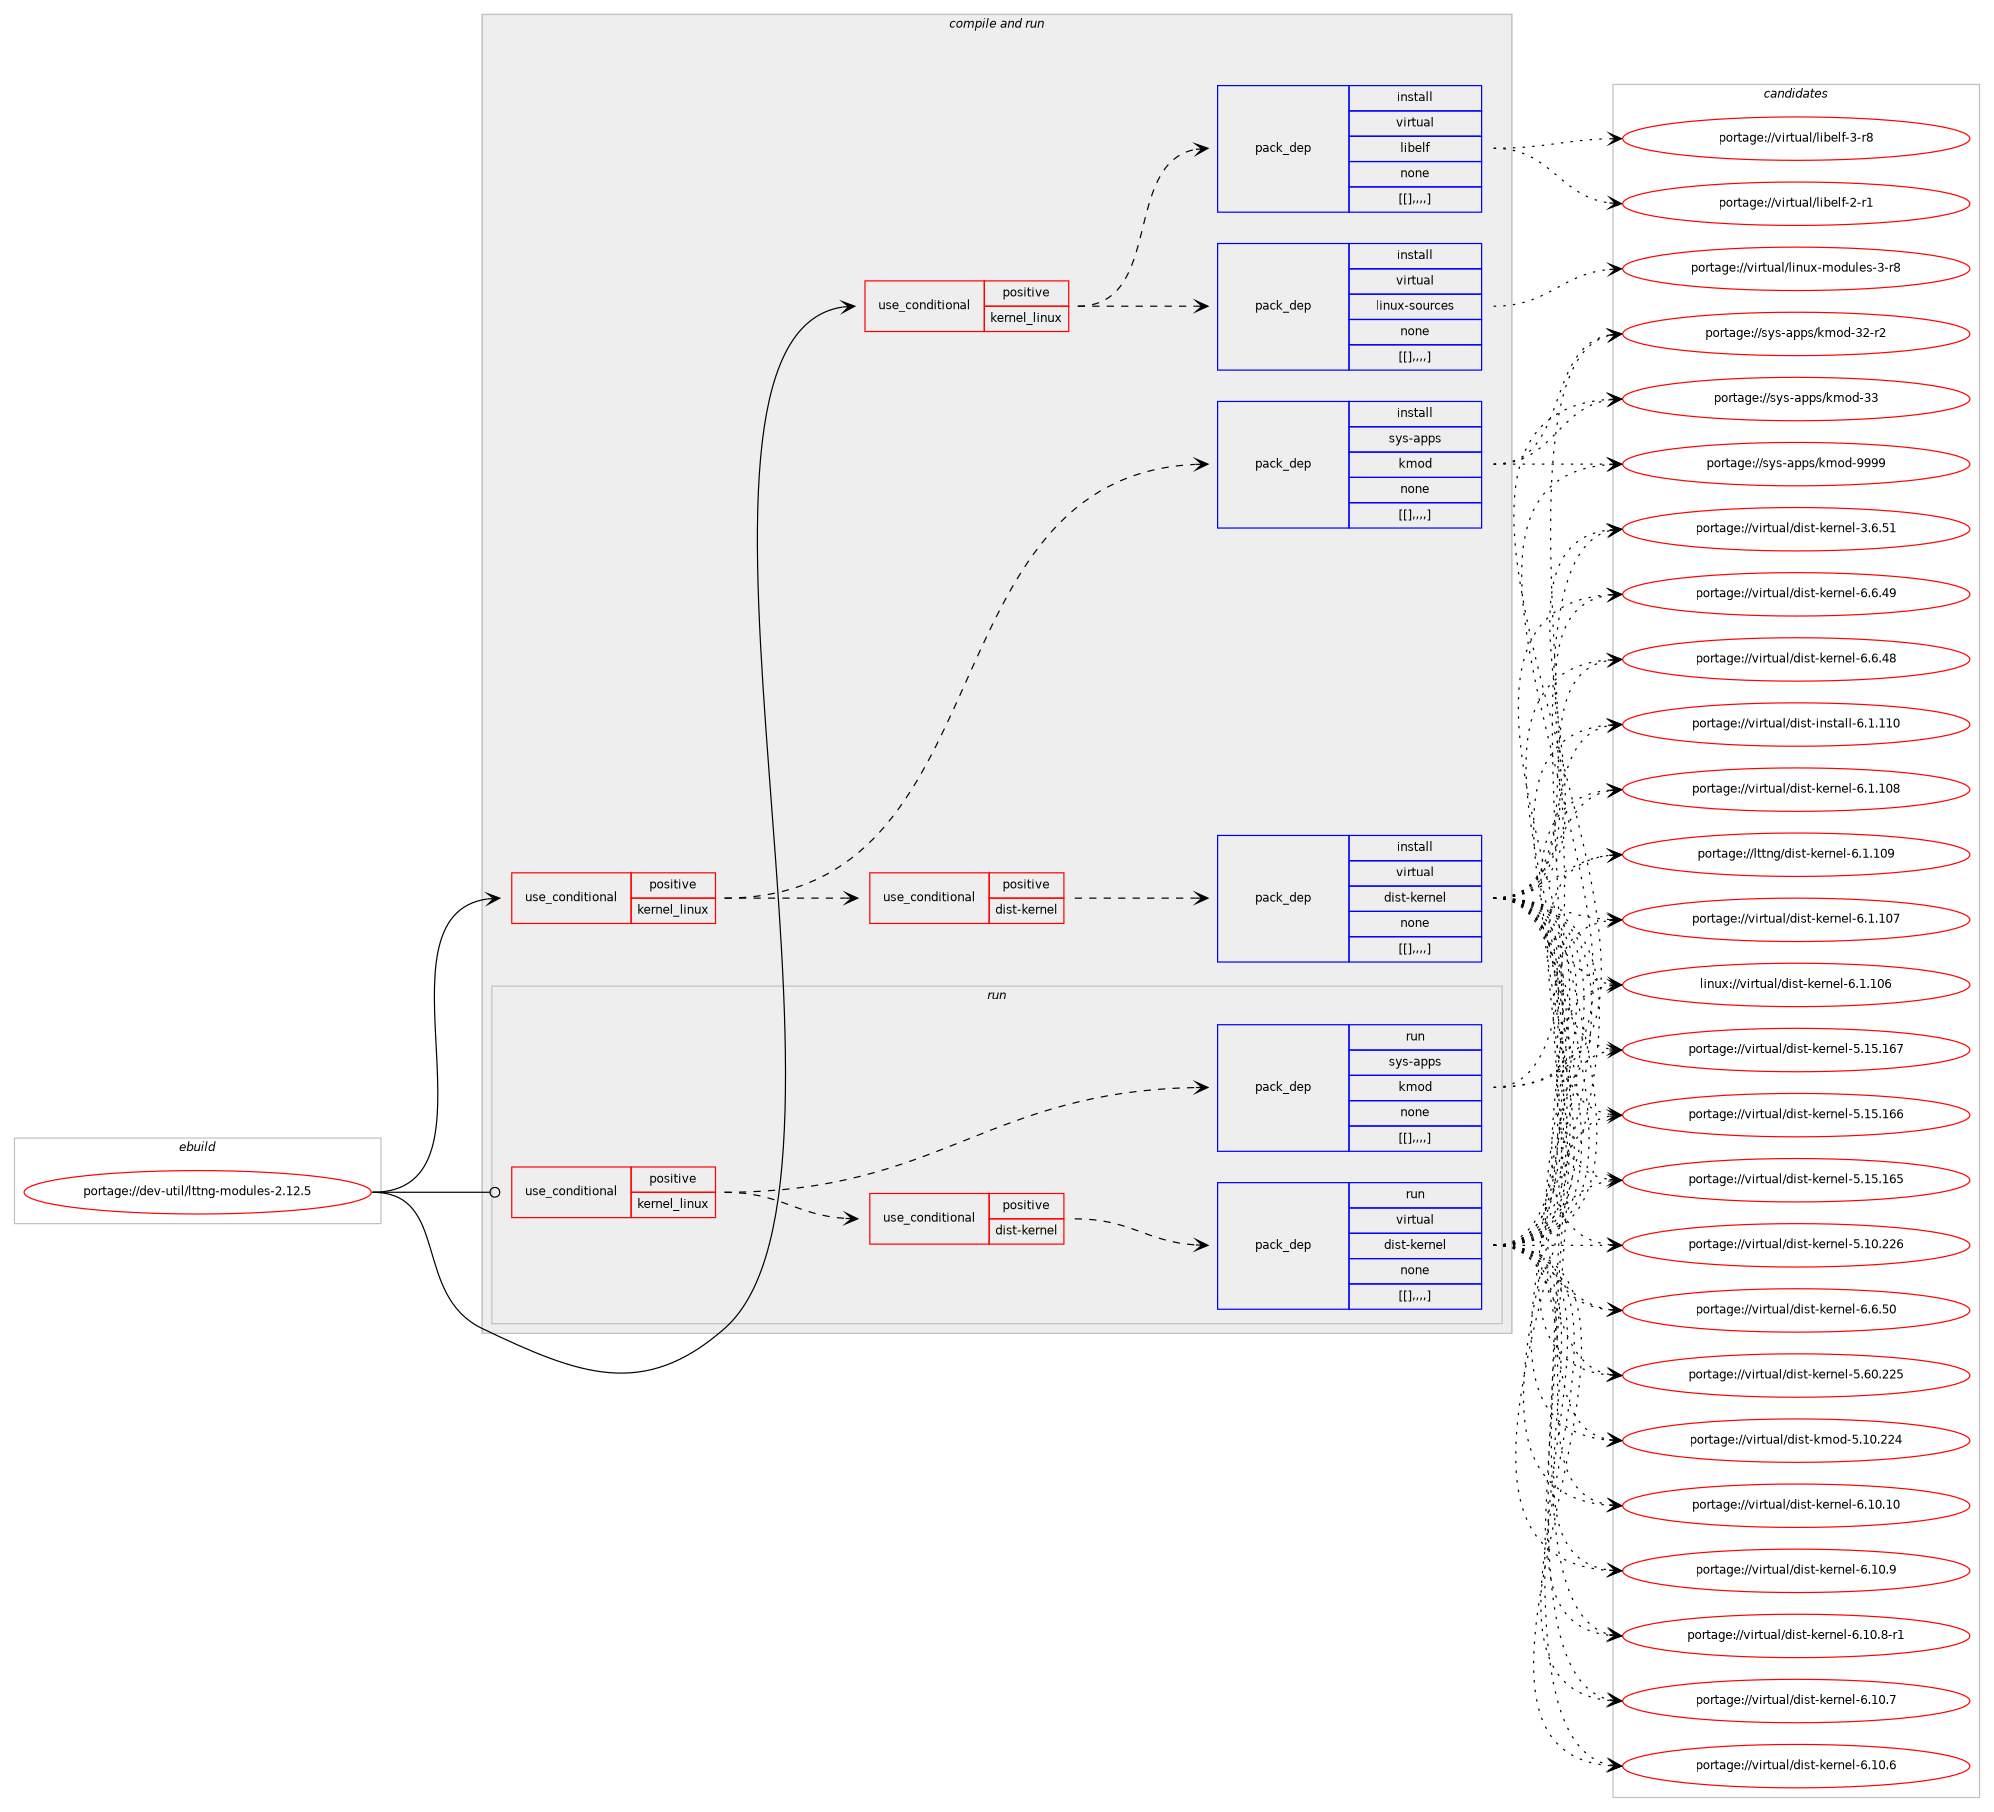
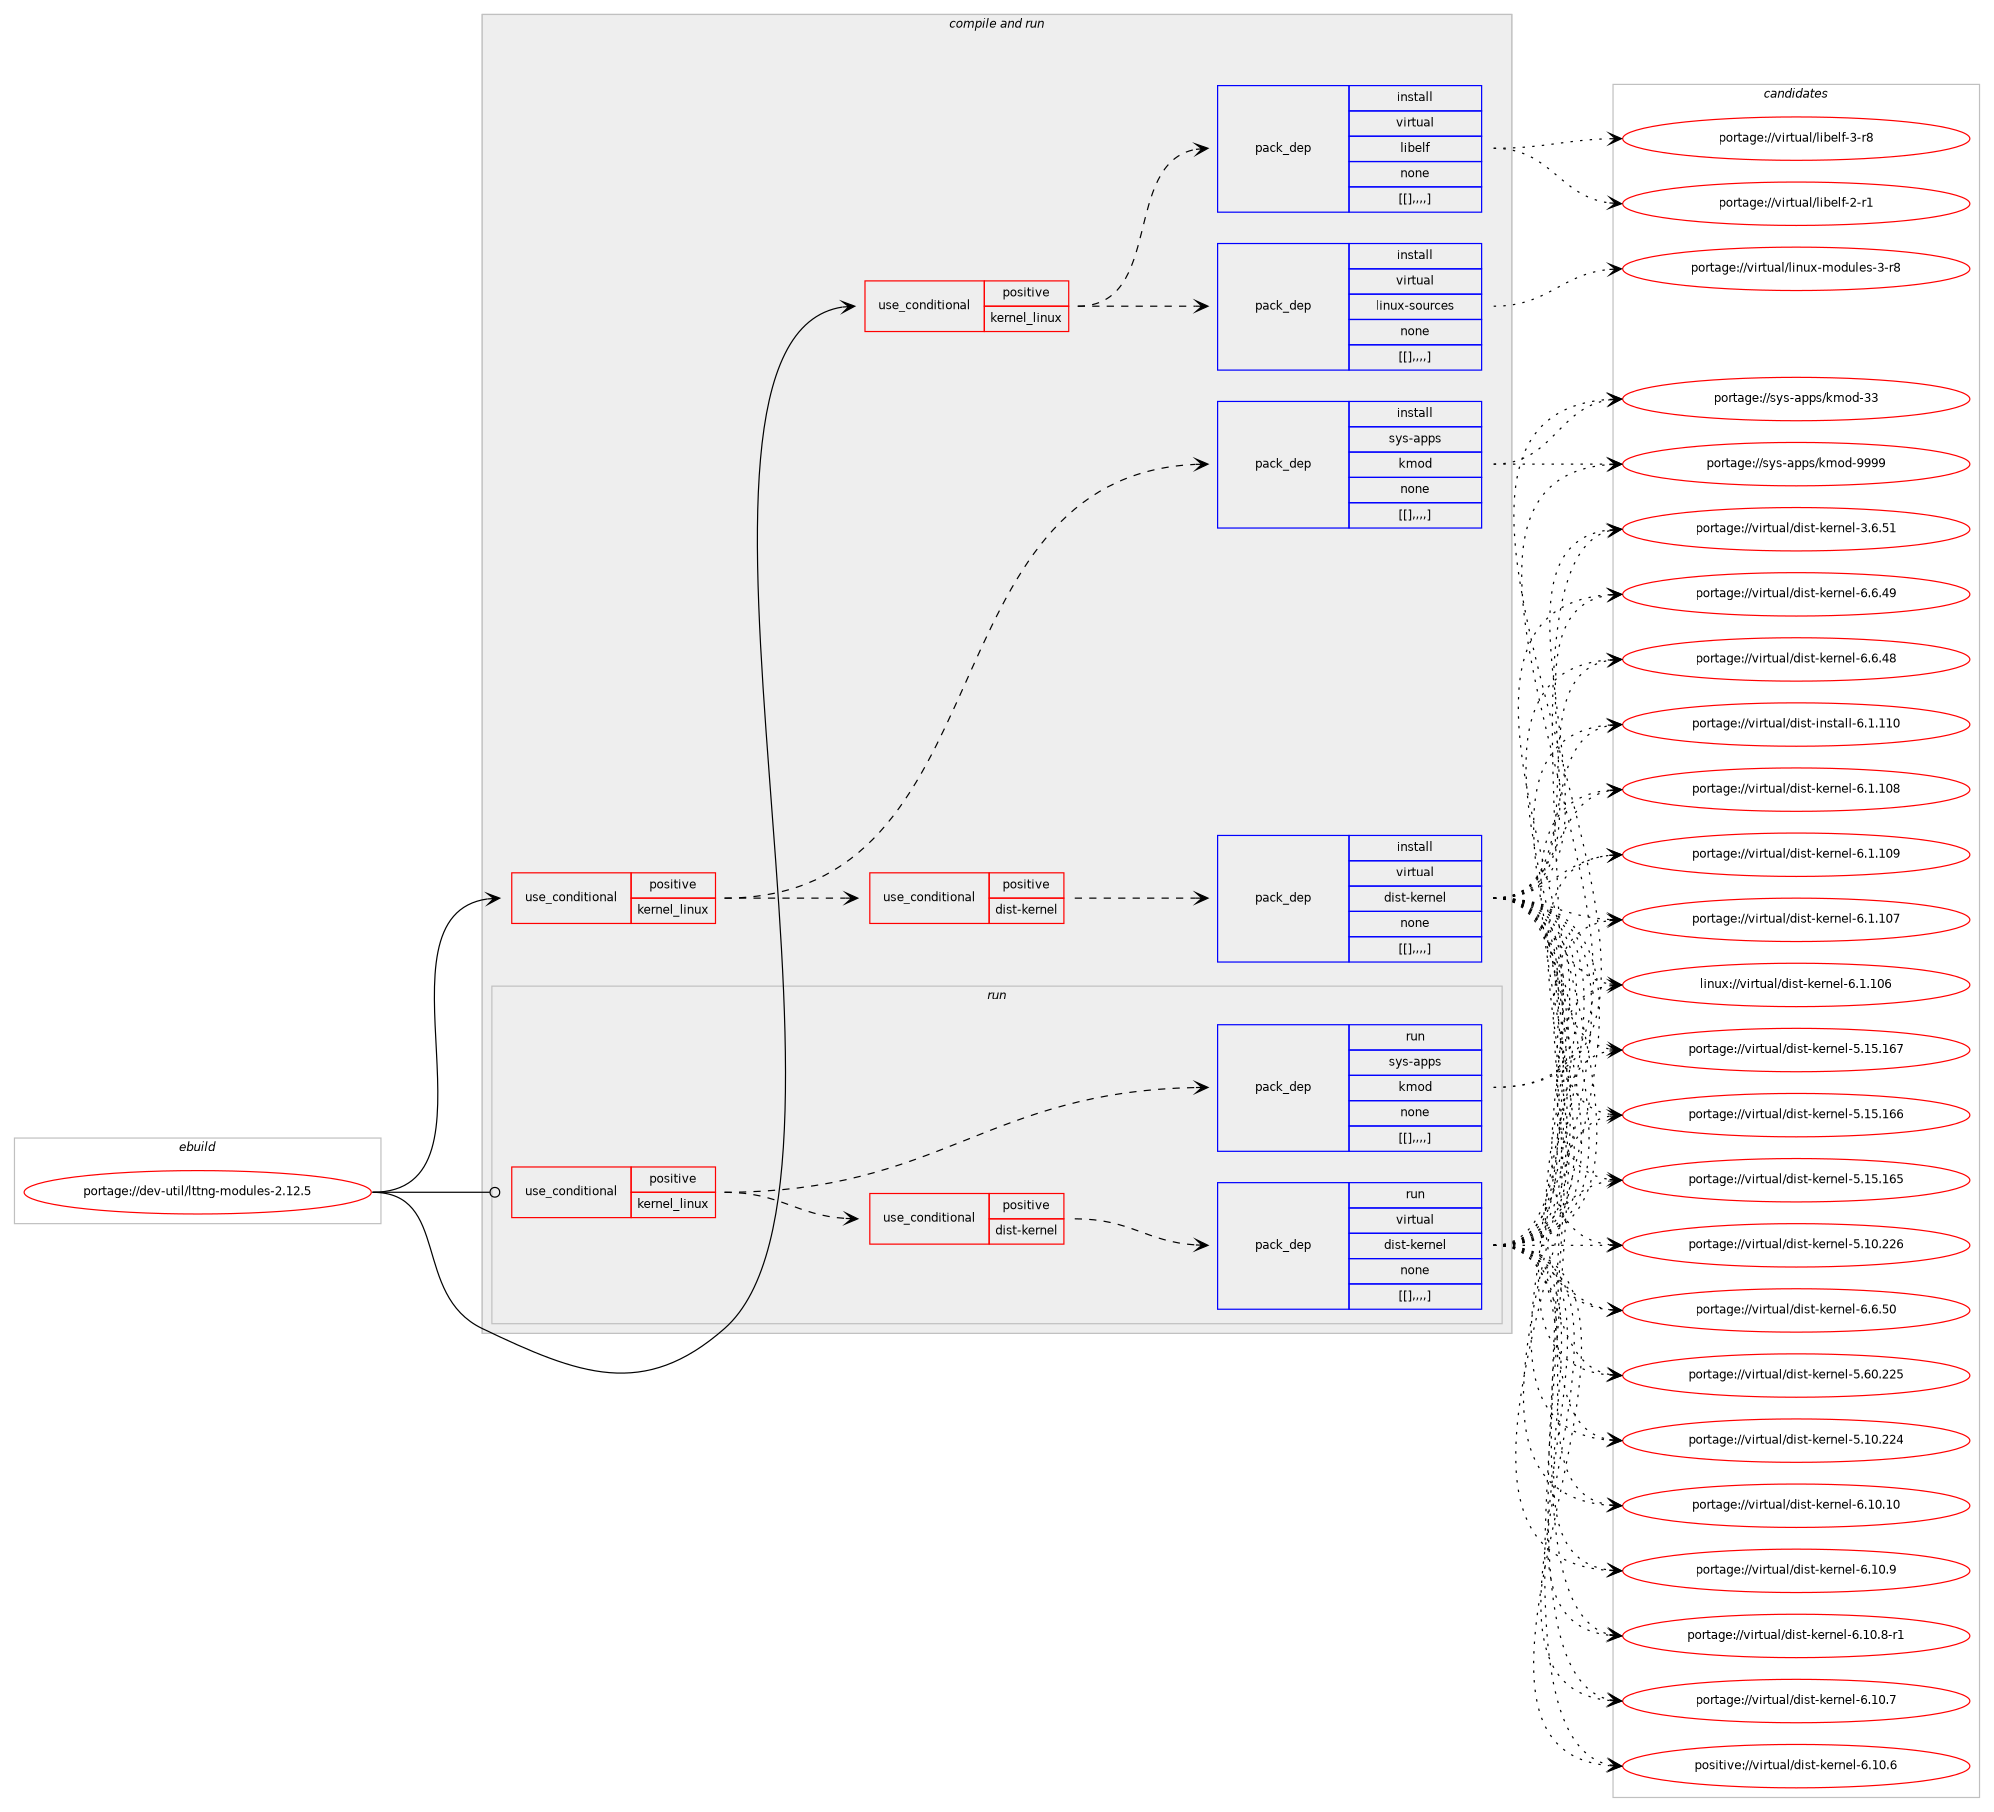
node "portage://sys-apps/kmod-32-r2": removed
node "portage://lttng/dist-kernel-6.1.109": label "portage://lttng/dist-kernel-6.1.109" -> "portage://virtual/dist-kernel-6.1.109"
node "portage://virtual/dist-kmod-5.10.224": label "portage://virtual/dist-kmod-5.10.224" -> "portage://virtual/dist-kernel-5.10.224"
node "portage://virtual/dist-kernel-6.10.6": label "portage://virtual/dist-kernel-6.10.6" -> "positive://virtual/dist-kernel-6.10.6"
